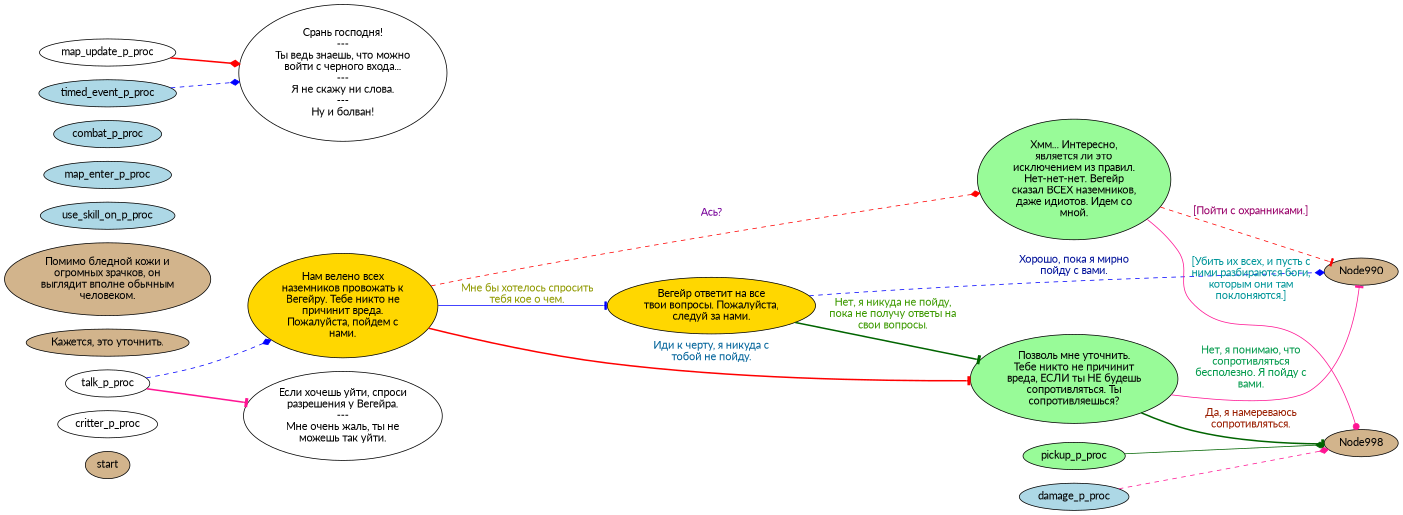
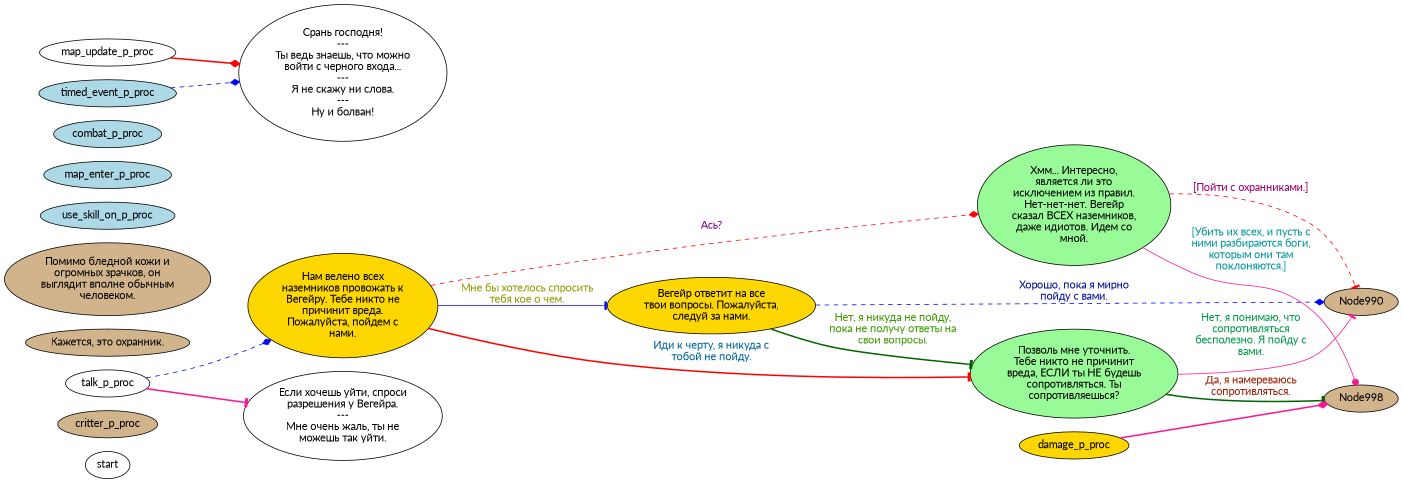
node "Кажется, это уточнить.": label "Кажется, это уточнить." -> "Кажется, это охранник."
node "critter_p_proc": fillcolor white -> tan
node "pickup_p_proc": removed
node "start": fillcolor tan -> white
edge "damage_p_proc" -> "Node998": style dashed -> bold
node "damage_p_proc": fillcolor lightblue -> gold
